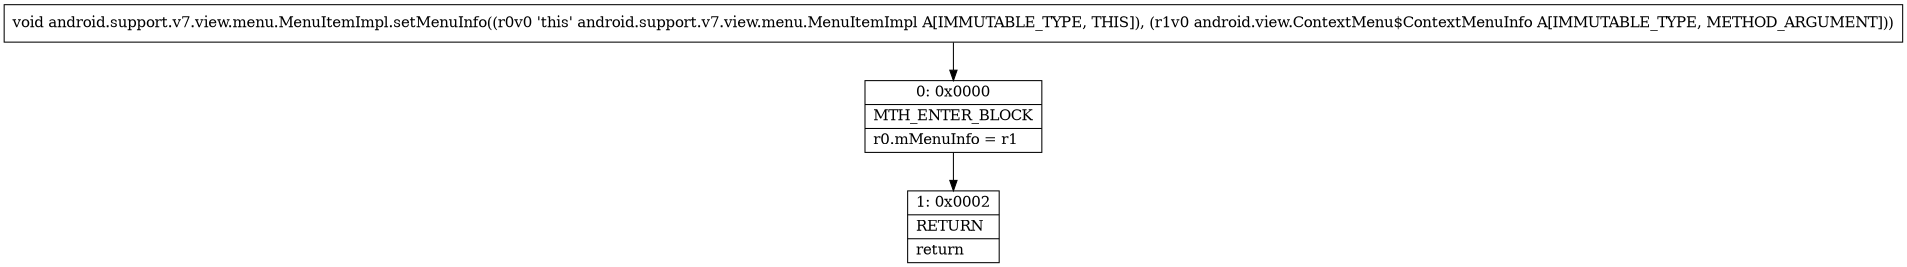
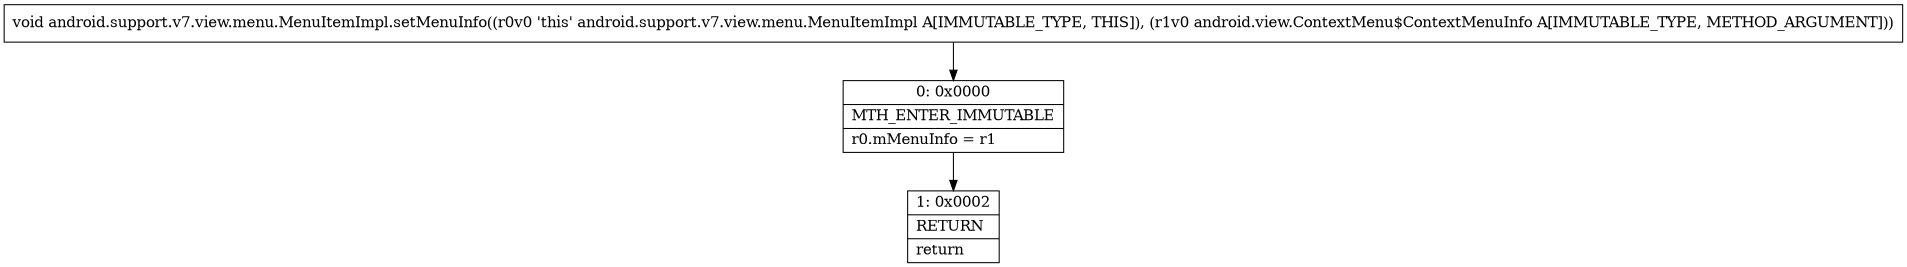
node "0: 0x0000": text "MTH_ENTER_BLOCK" -> "MTH_ENTER_IMMUTABLE"
